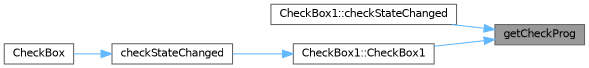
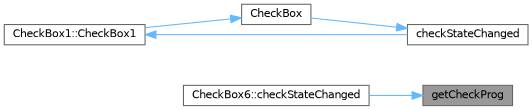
node "CheckBox1::checkStateChanged": label "CheckBox1::checkStateChanged" -> "CheckBox6::checkStateChanged"
edge "CheckBox1::CheckBox1" -> "getCheckProg": now "CheckBox1::CheckBox1" -> "CheckBox"
